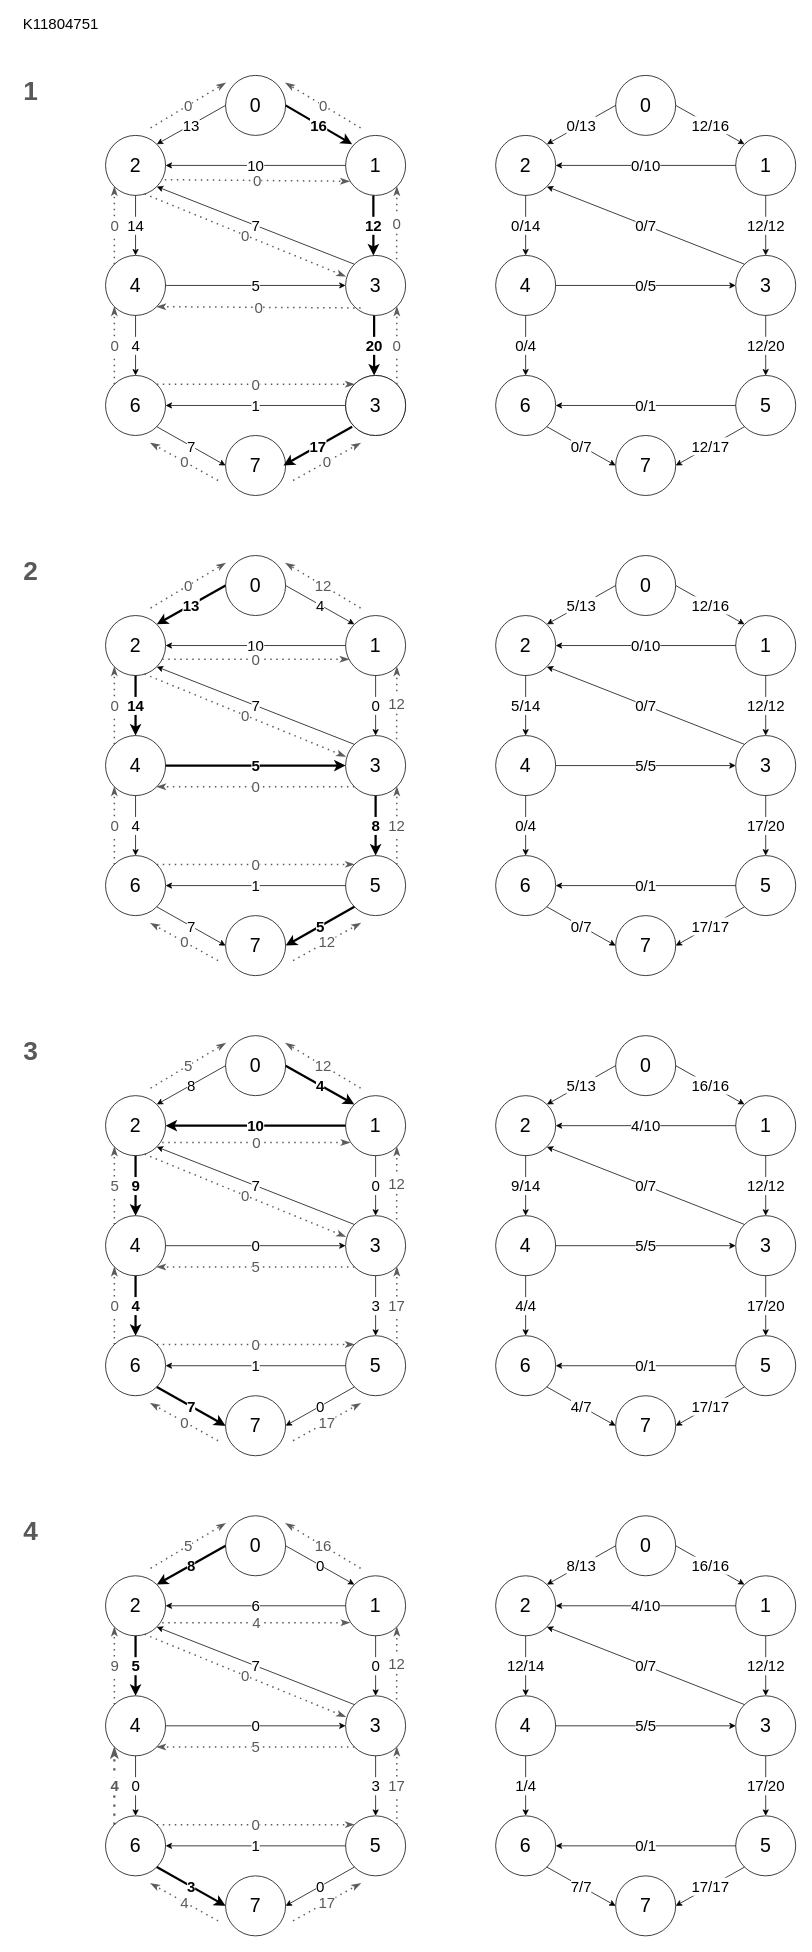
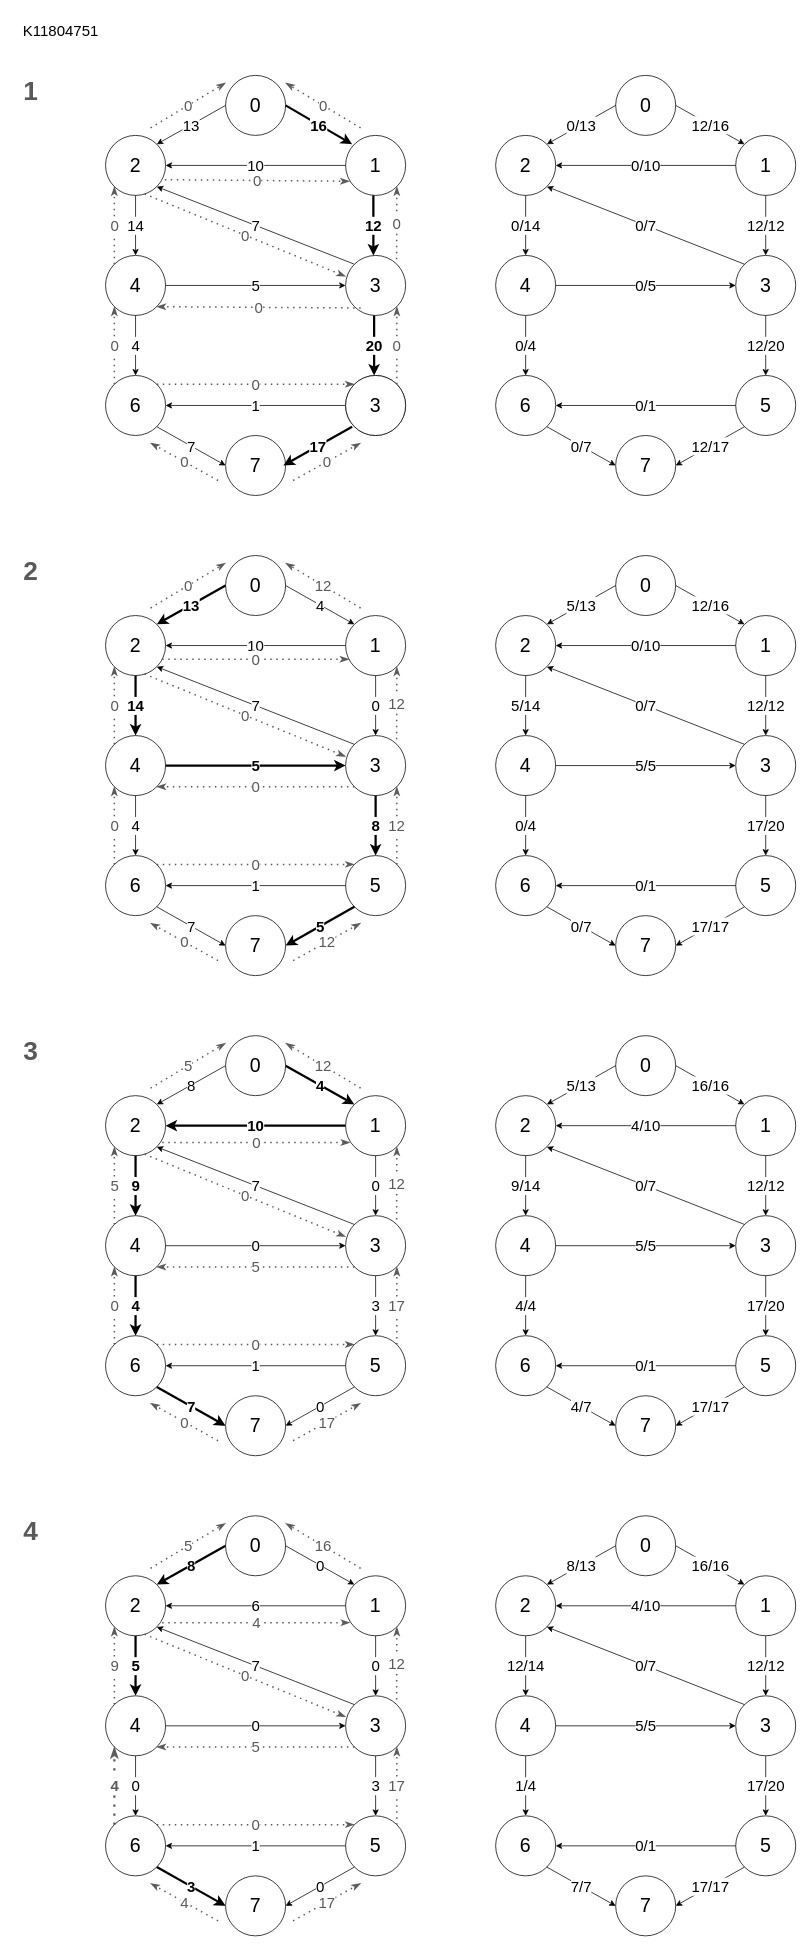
node "K11804751": moved (60, 23) -> (60, 30)
